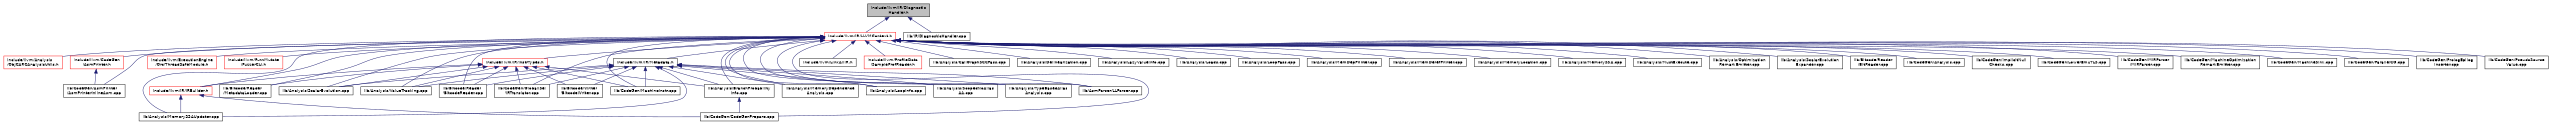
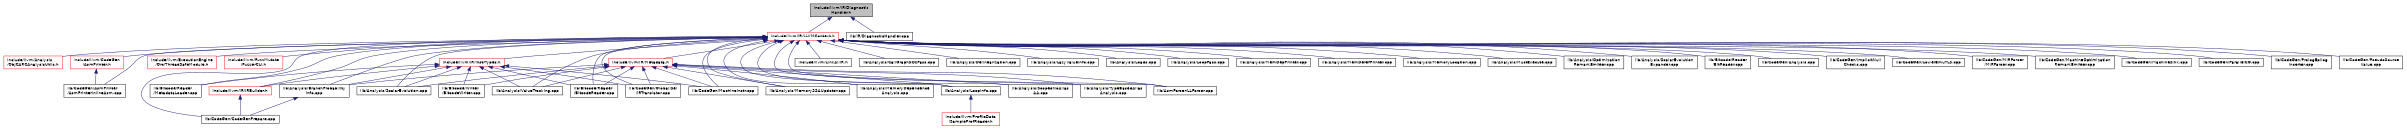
edge "include/llvm/ProfileData /SampleProfReader.h" -> "include/llvm/IR/LLVMContext.h": now "include/llvm/ProfileData /SampleProfReader.h" -> "lib/Analysis/LoopInfo.cpp"
node "include/llvm/IR/Metadata.h": color black -> red
node "lib/Analysis/MemorySSA.cpp": removed
edge "lib/Analysis/MemorySSAUpdater.cpp" -> "include/llvm/IR/IRBuilder.h": removed
